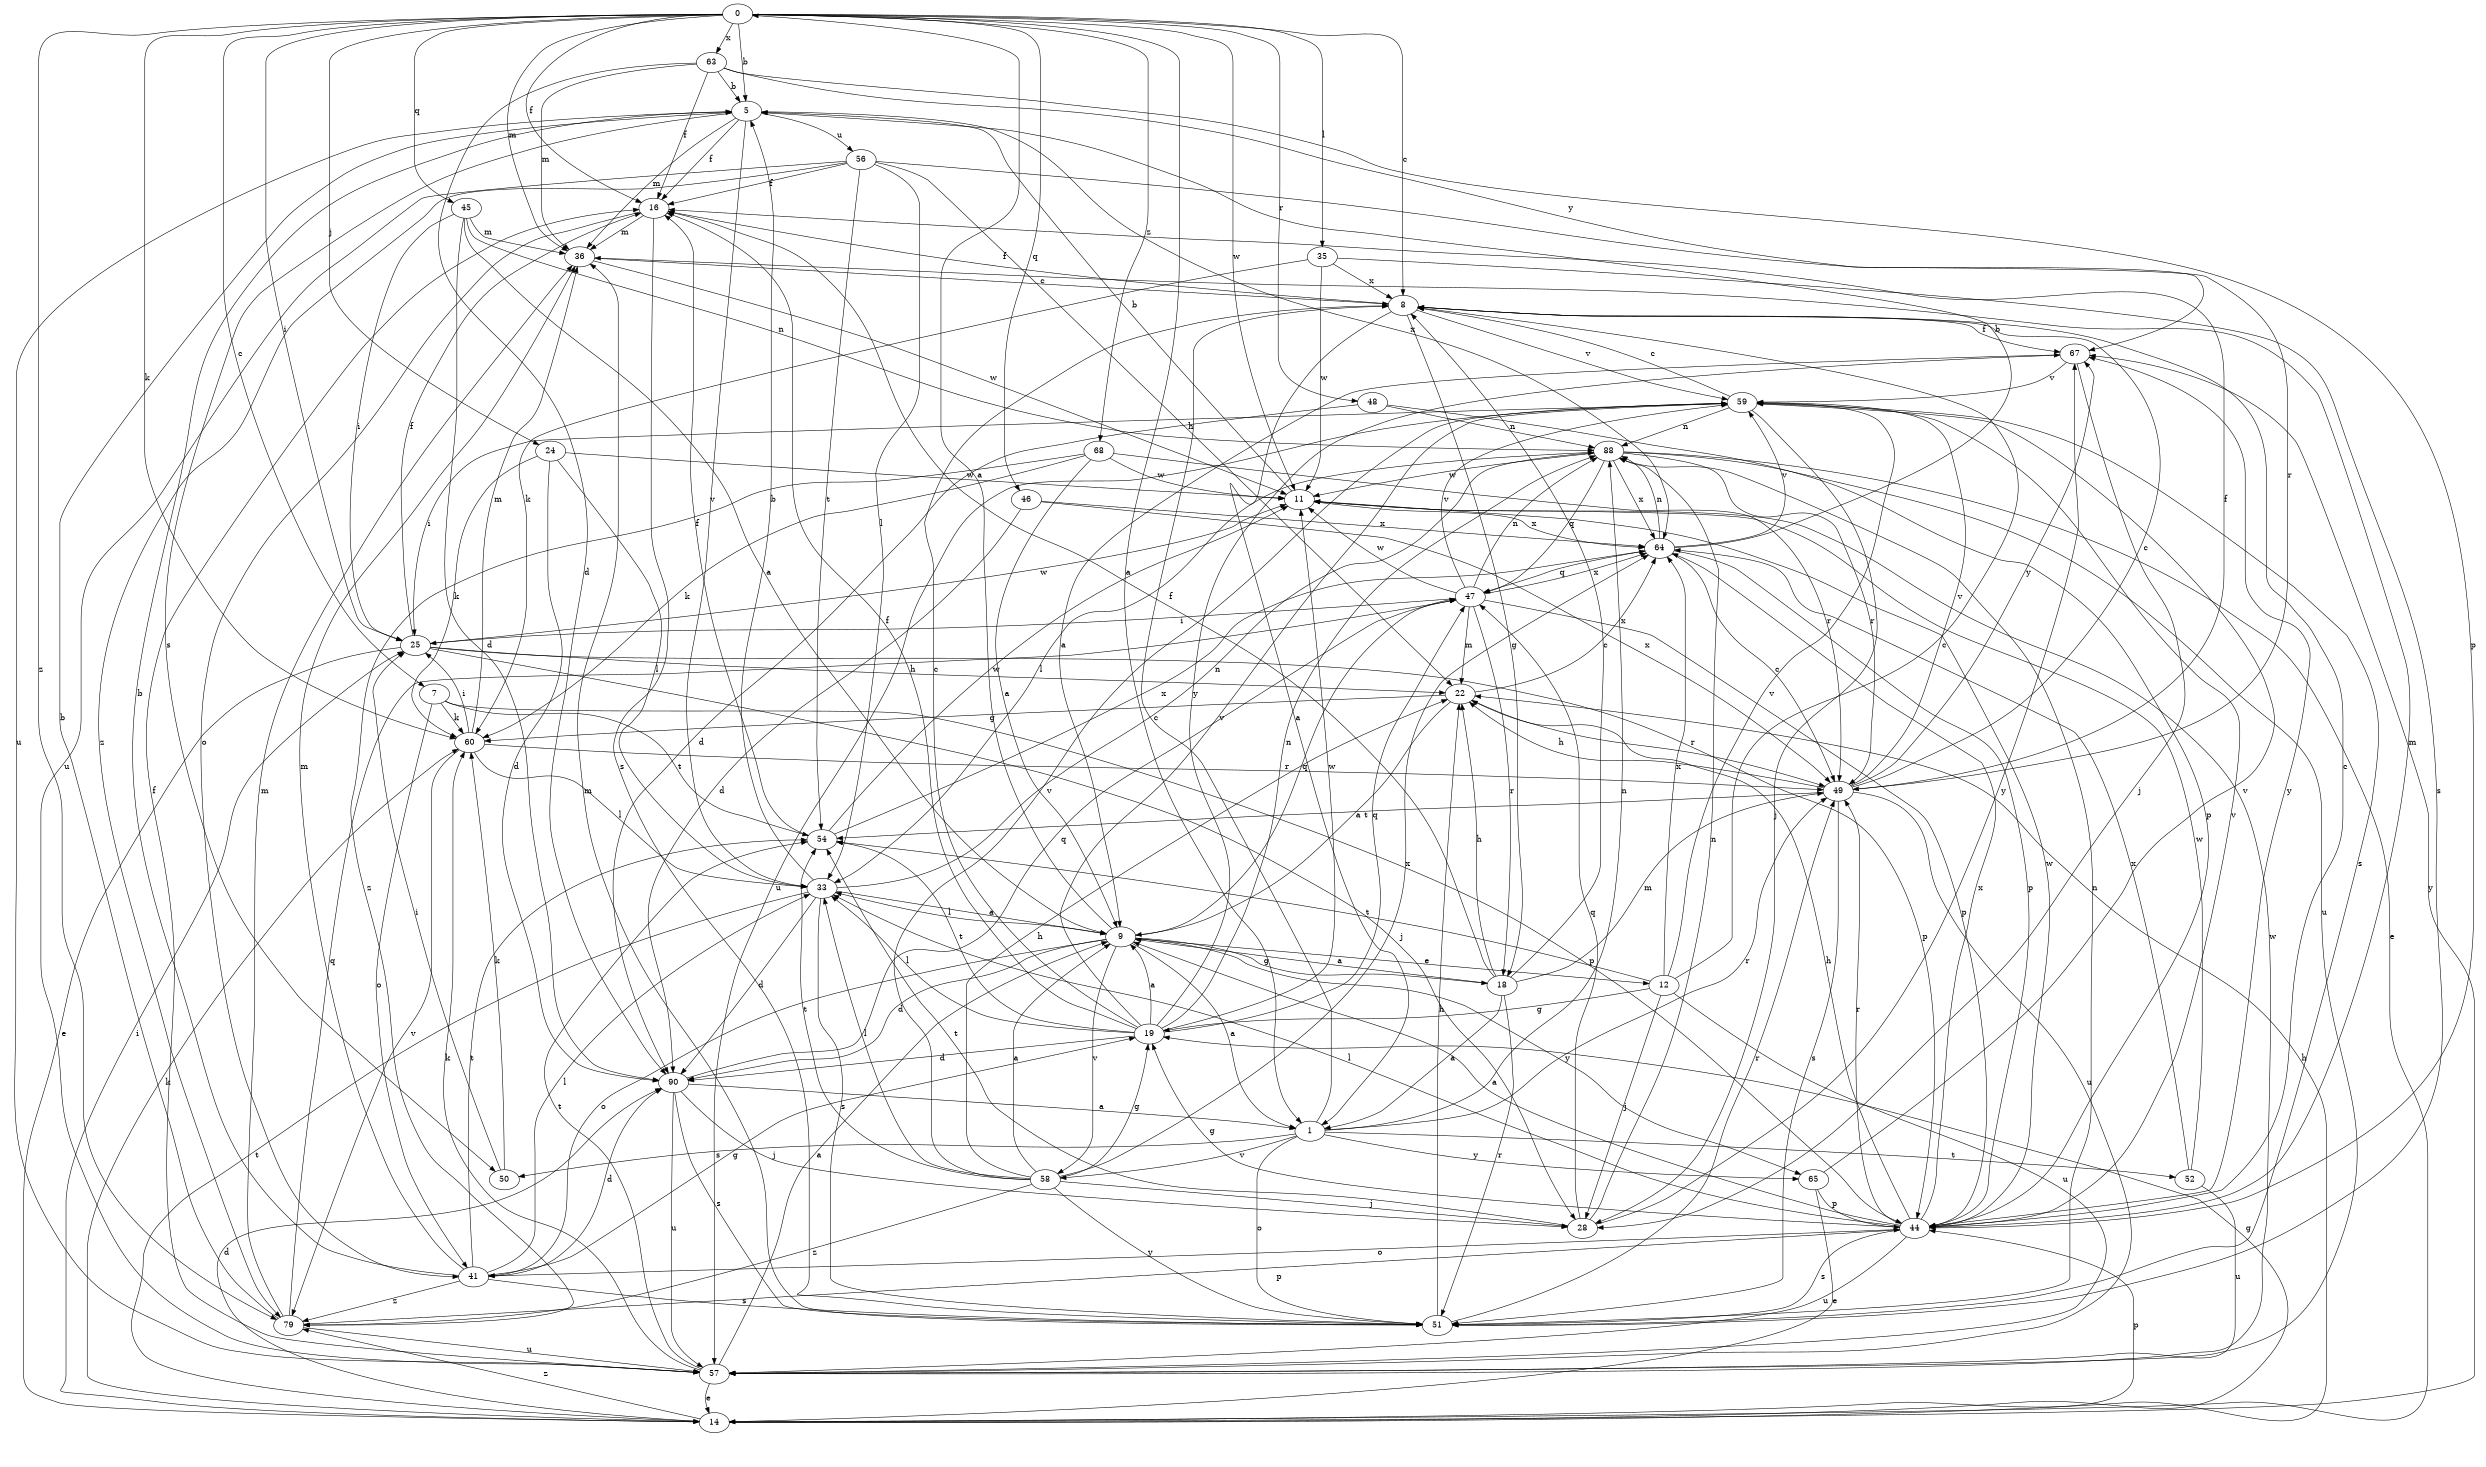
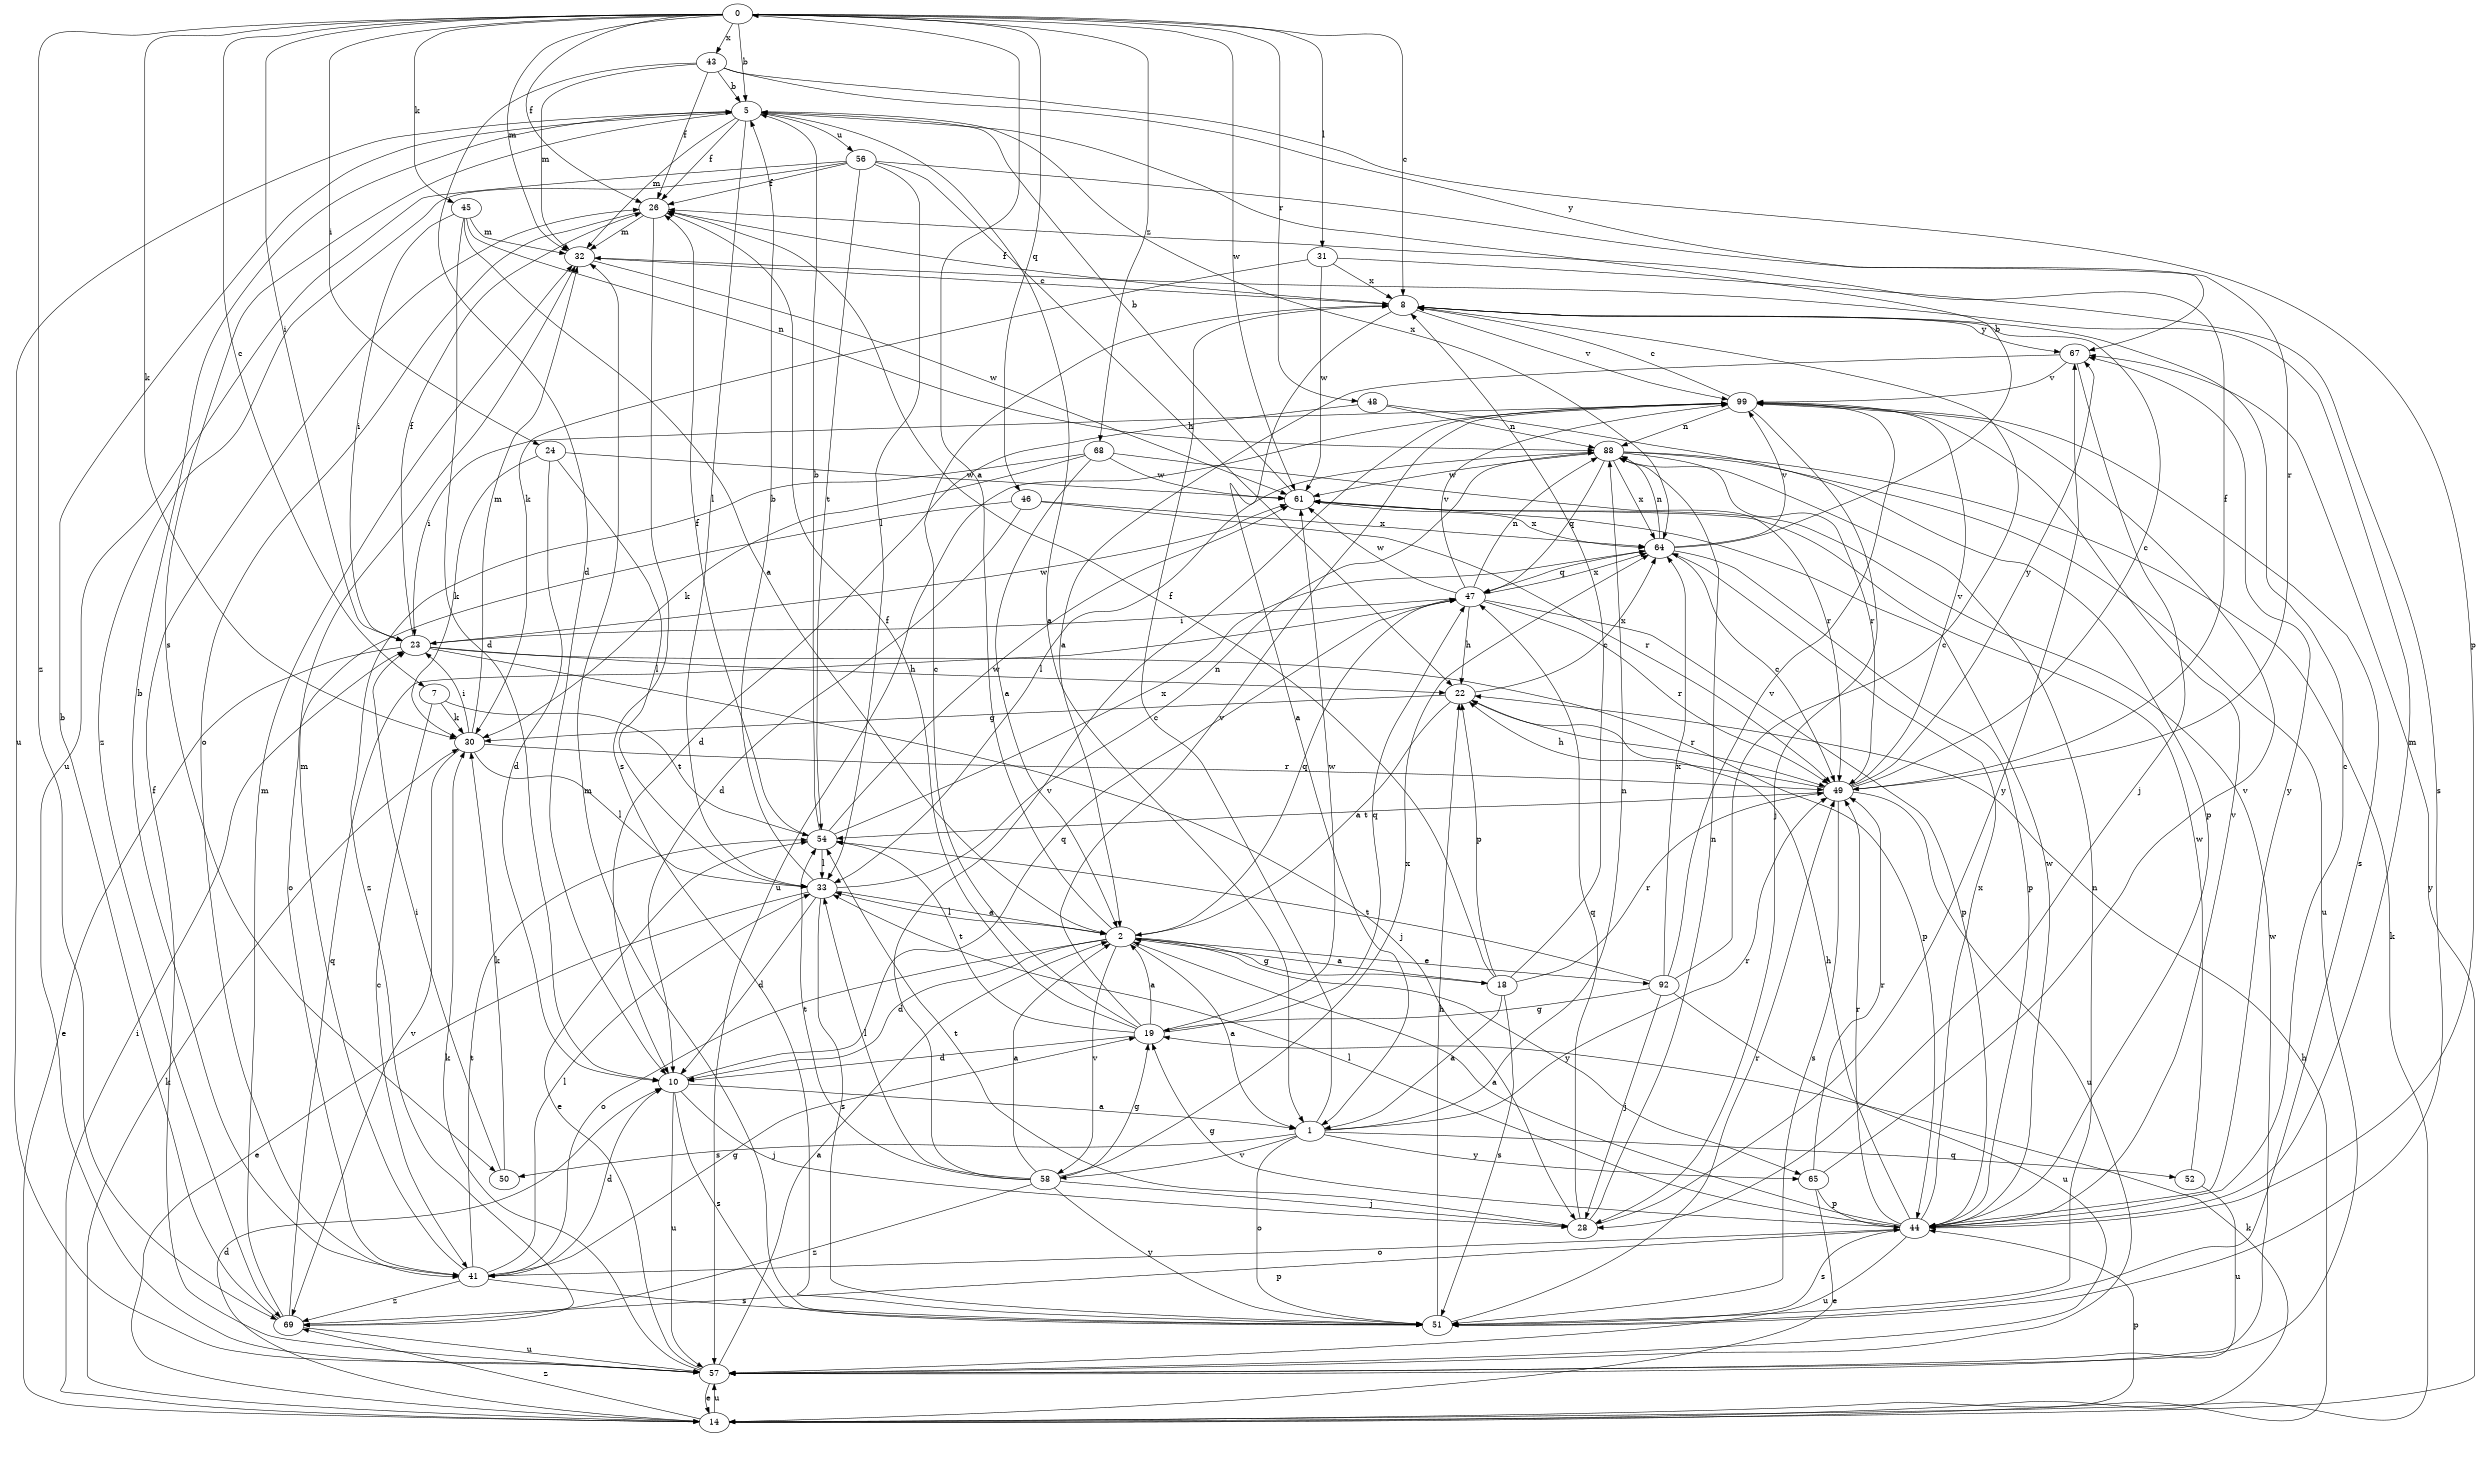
node "63": label "63" -> "43"
edge "0" -> "45": label "q" -> "k"
node "16": label "16" -> "26"
edge "0" -> "24": label "j" -> "i"
node "36": label "36" -> "32"
node "35": label "35" -> "31"
edge "8" -> "67": label "f" -> "y"
edge "0" -> "1": now "5" -> "1"
node "59": label "59" -> "99"
edge "19" -> "67": removed, label "y"
edge "54" -> "5": added, label "b"
edge "5" -> "33": label "v" -> "l"
node "11": label "11" -> "61"
edge "8" -> "18": removed, label "g"
node "25": label "25" -> "23"
edge "47" -> "22": label "m" -> "h"
edge "46" -> "49": label "x" -> "r"
edge "46" -> "41": added, label "o"
edge "19" -> "88": removed, label "n"
node "60": label "60" -> "30"
edge "52" -> "64": removed, label "x"
edge "47" -> "18": now "47" -> "49"
edge "7" -> "44": removed, label "p"
edge "18" -> "22": label "h" -> "p"
edge "58" -> "22": removed, label "h"
edge "18" -> "49": label "m" -> "r"
node "9": label "9" -> "2"
edge "88" -> "14": label "e" -> "k"
edge "7" -> "41": label "o" -> "c"
node "12": label "12" -> "92"
edge "65" -> "49": added, label "r"
edge "19" -> "33": now "54" -> "33"
node "90": label "90" -> "10"
edge "57" -> "54": label "t" -> "e"
edge "33" -> "14": label "t" -> "e"
edge "18" -> "51": label "r" -> "s"
edge "1" -> "52": label "t" -> "q"
edge "14" -> "19": label "g" -> "k"
node "79": label "79" -> "69"
edge "14" -> "57": added, label "u"
